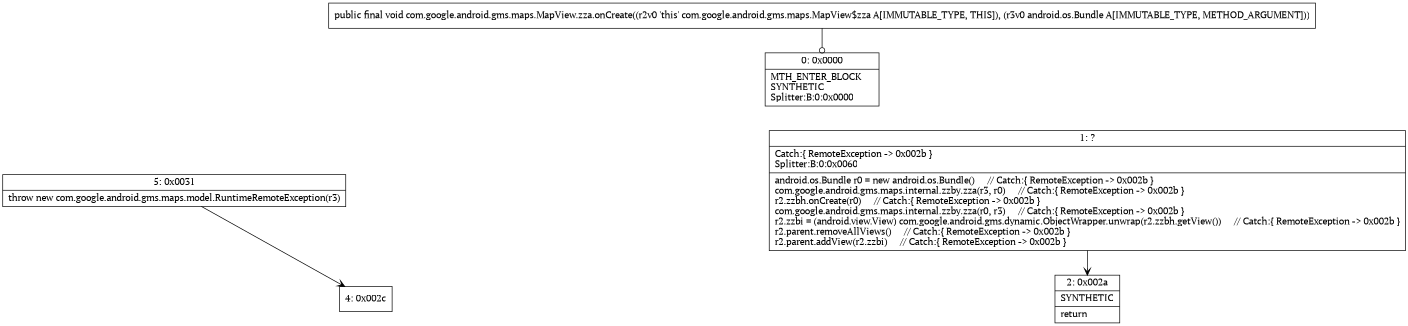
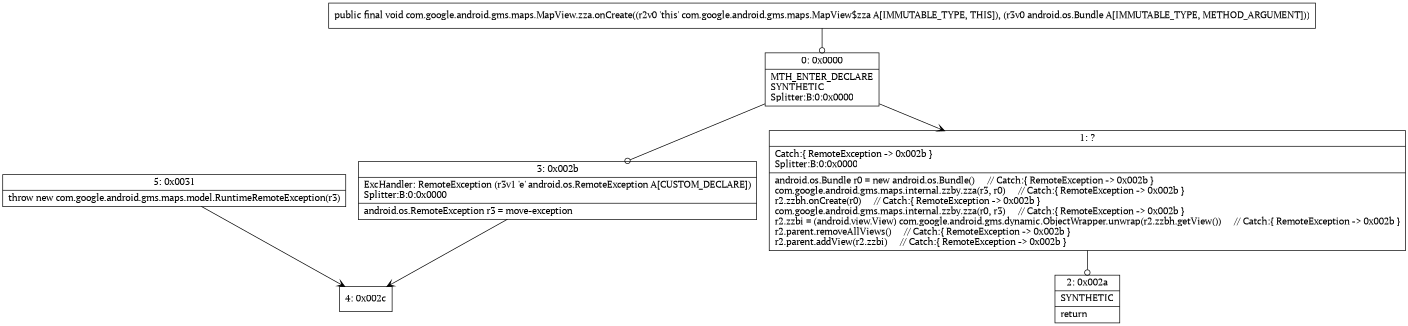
node "0: 0x0000": text "MTH_ENTER_BLOCK" -> "MTH_ENTER_DECLARE"
edge "0: 0x0000" -> "1: ?": added
node "1: ?": text "Splitter:B:0:0x0060" -> "Splitter:B:0:0x0000"
node "3: 0x002b": added
edge "1: ?" -> "2: 0x002a": arrowhead vee -> odot
